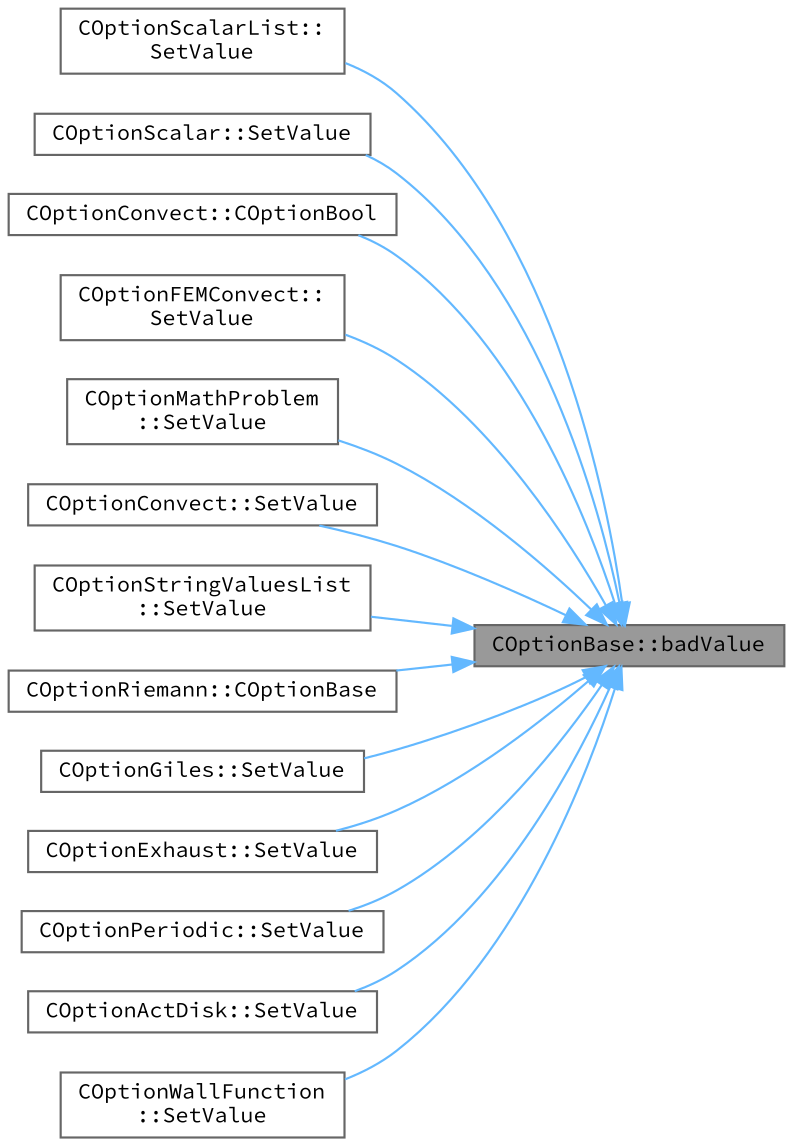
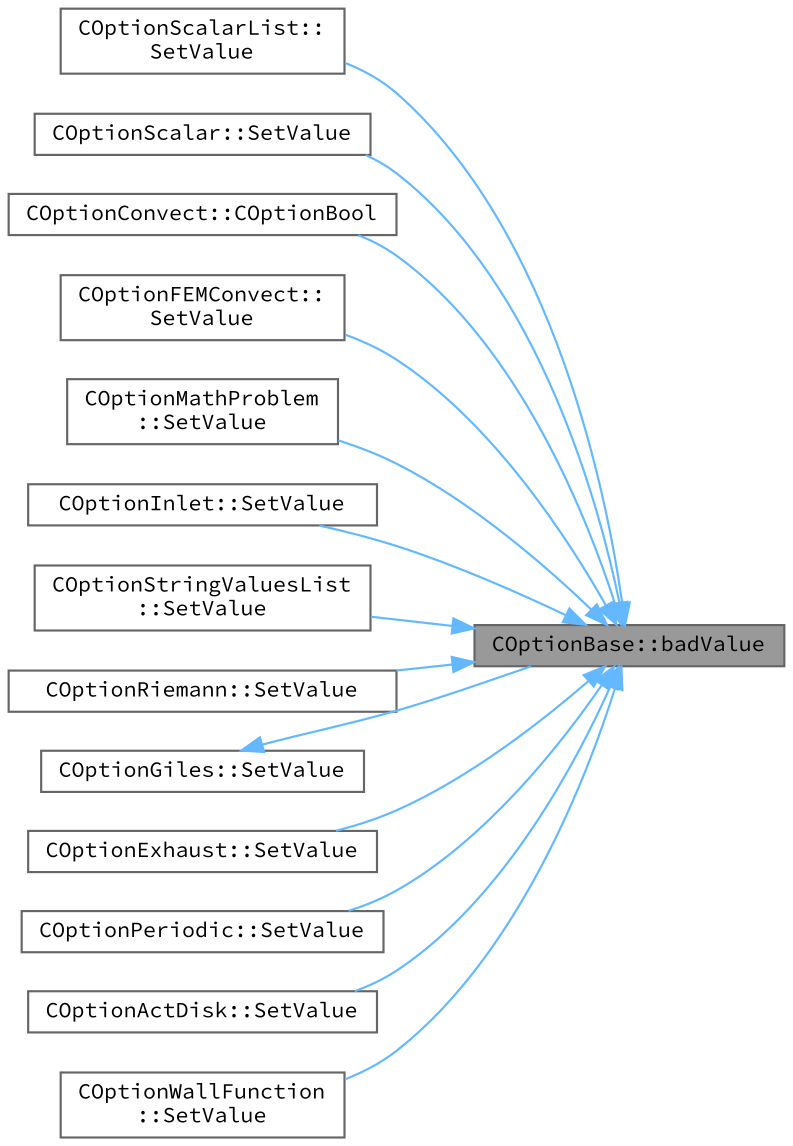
node "COptionConvect::SetValue": label "COptionConvect::SetValue" -> "COptionInlet::SetValue"
node "COptionRiemann::COptionBase": label "COptionRiemann::COptionBase" -> "COptionRiemann::SetValue"
edge "COptionGiles::SetValue" -> "COptionBase::badValue": reversed
